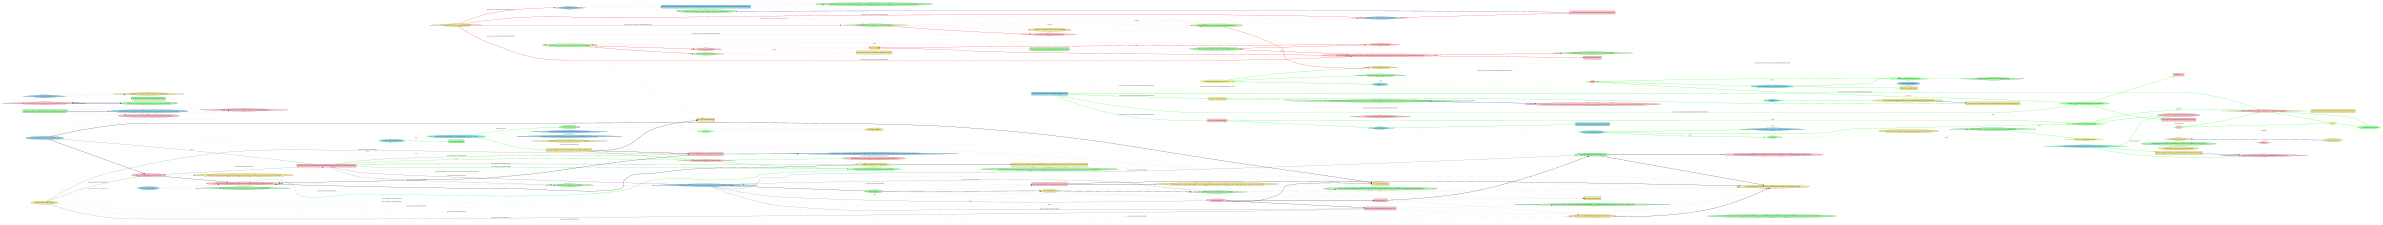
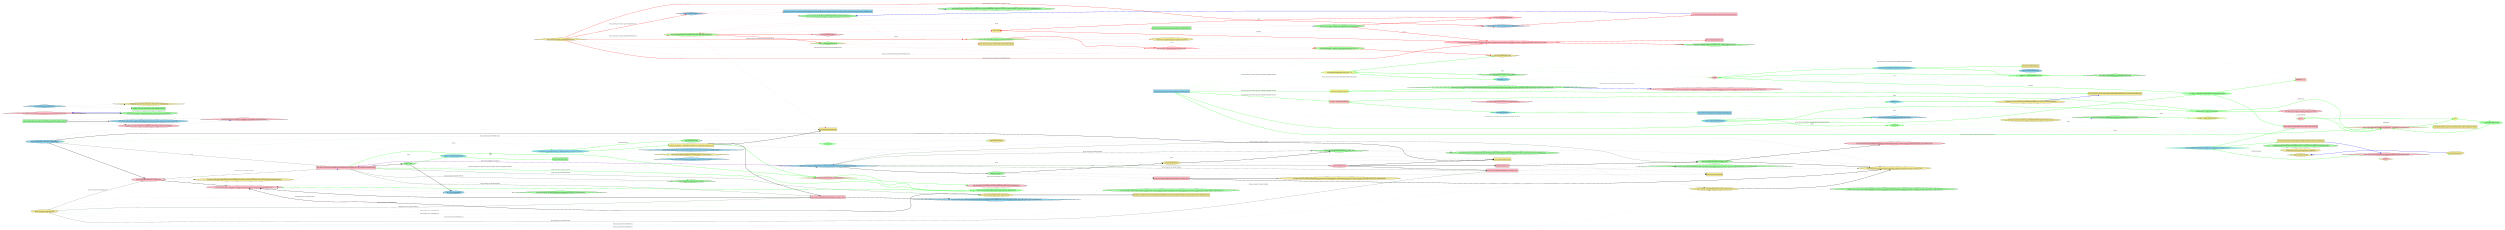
node "parent == null": added
